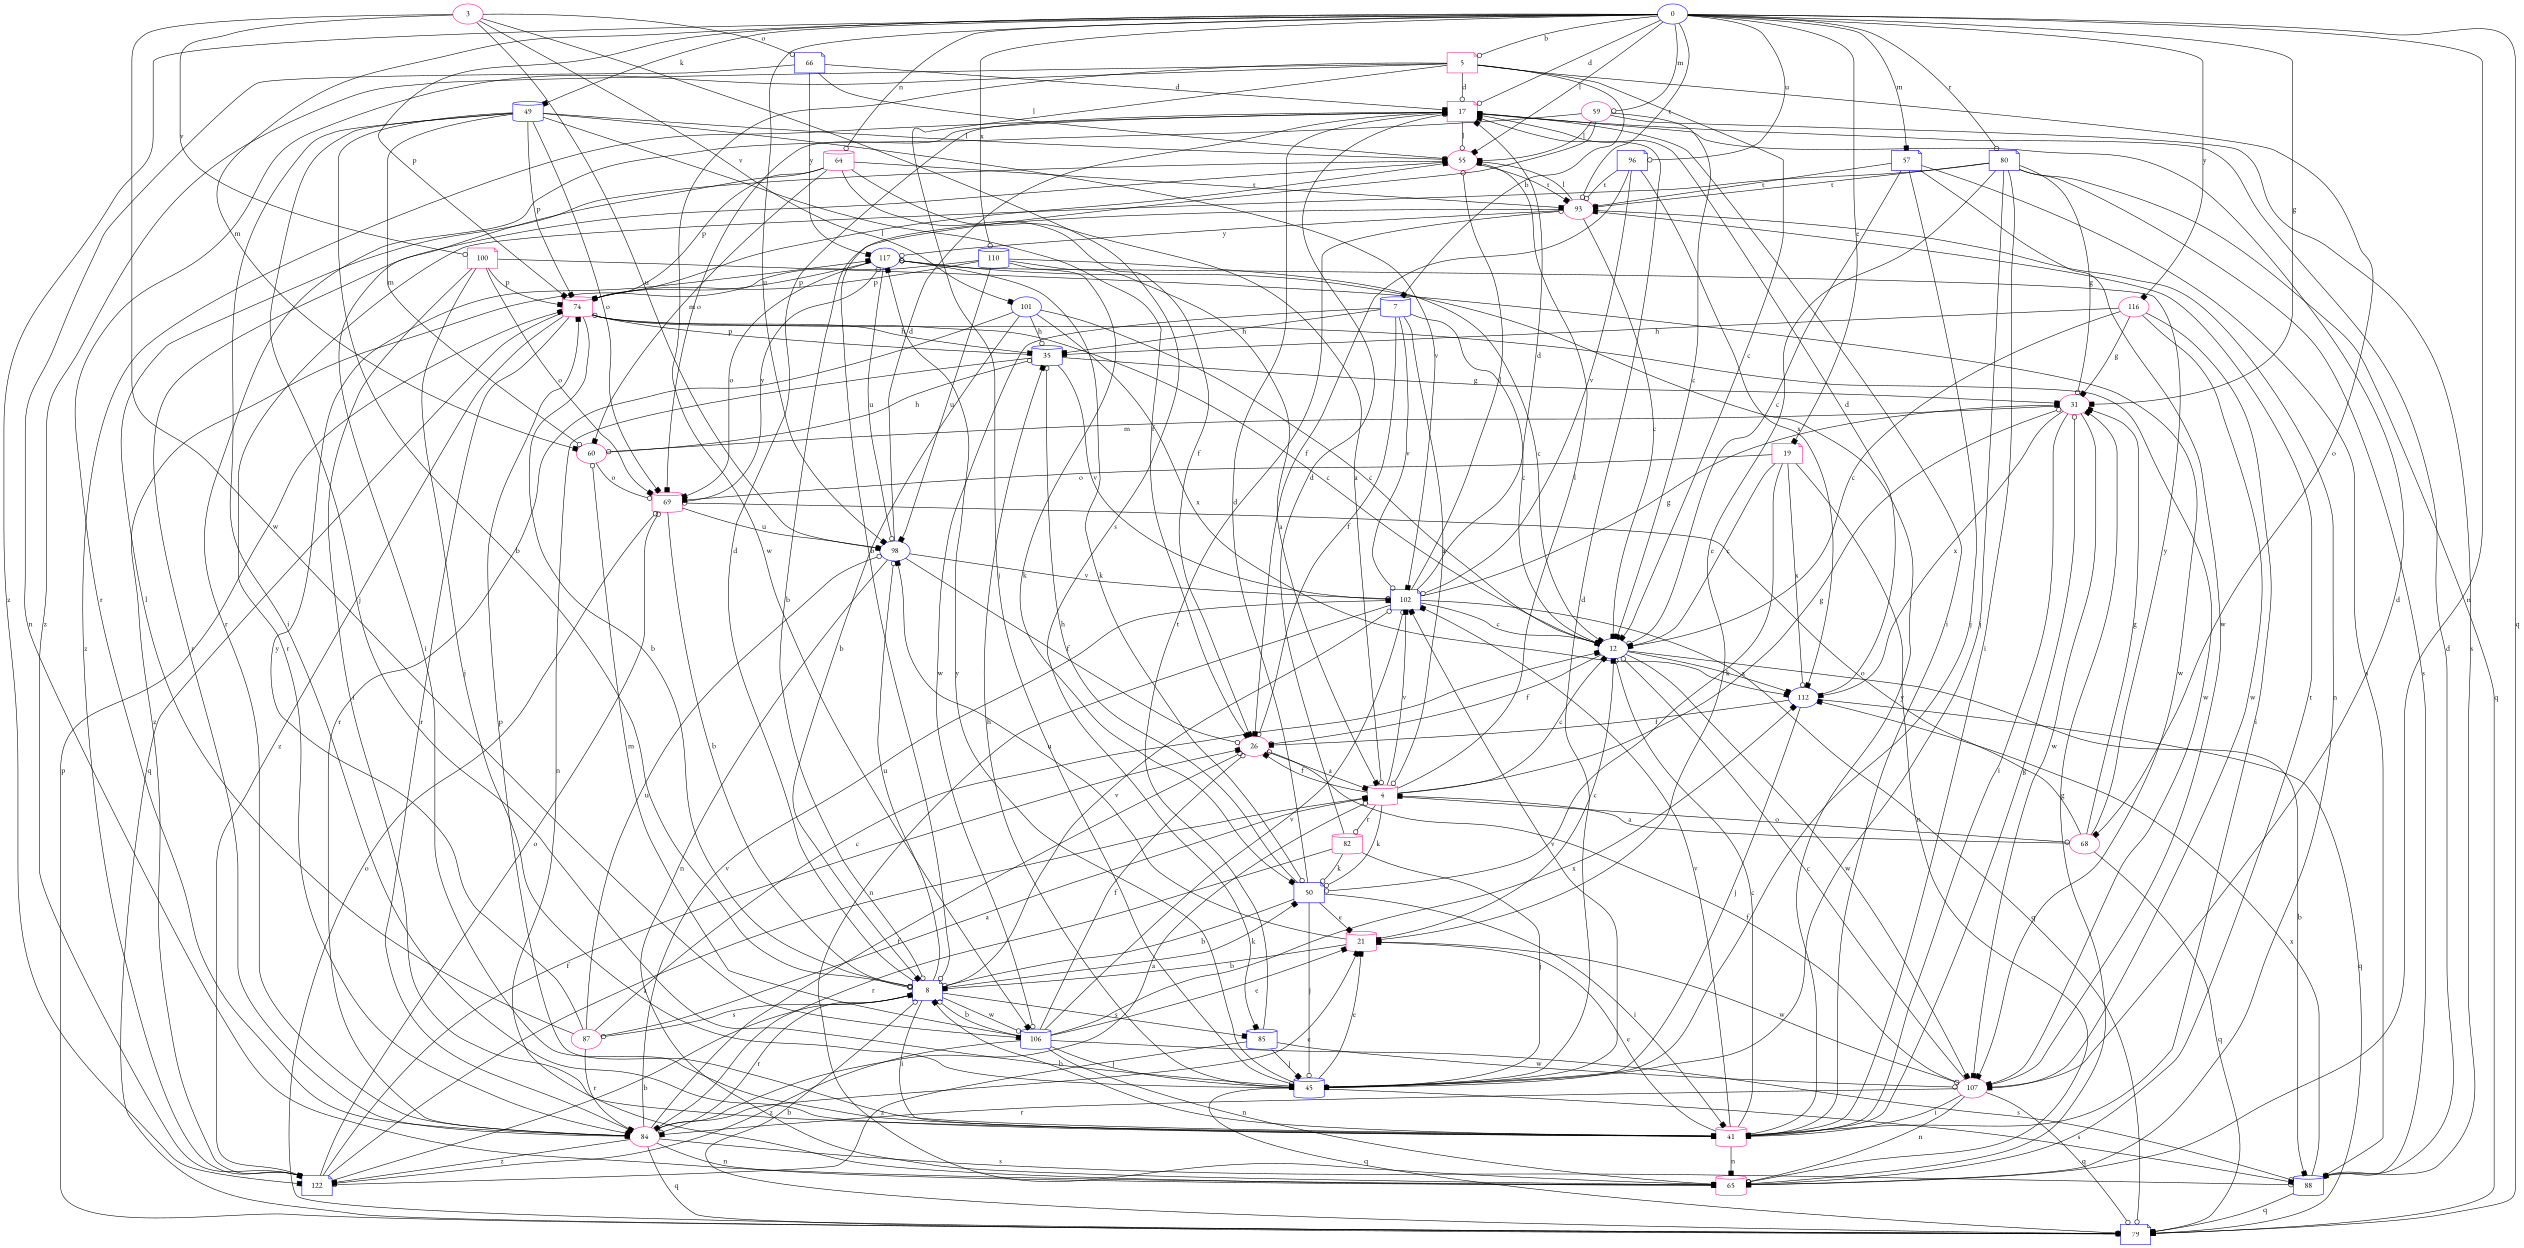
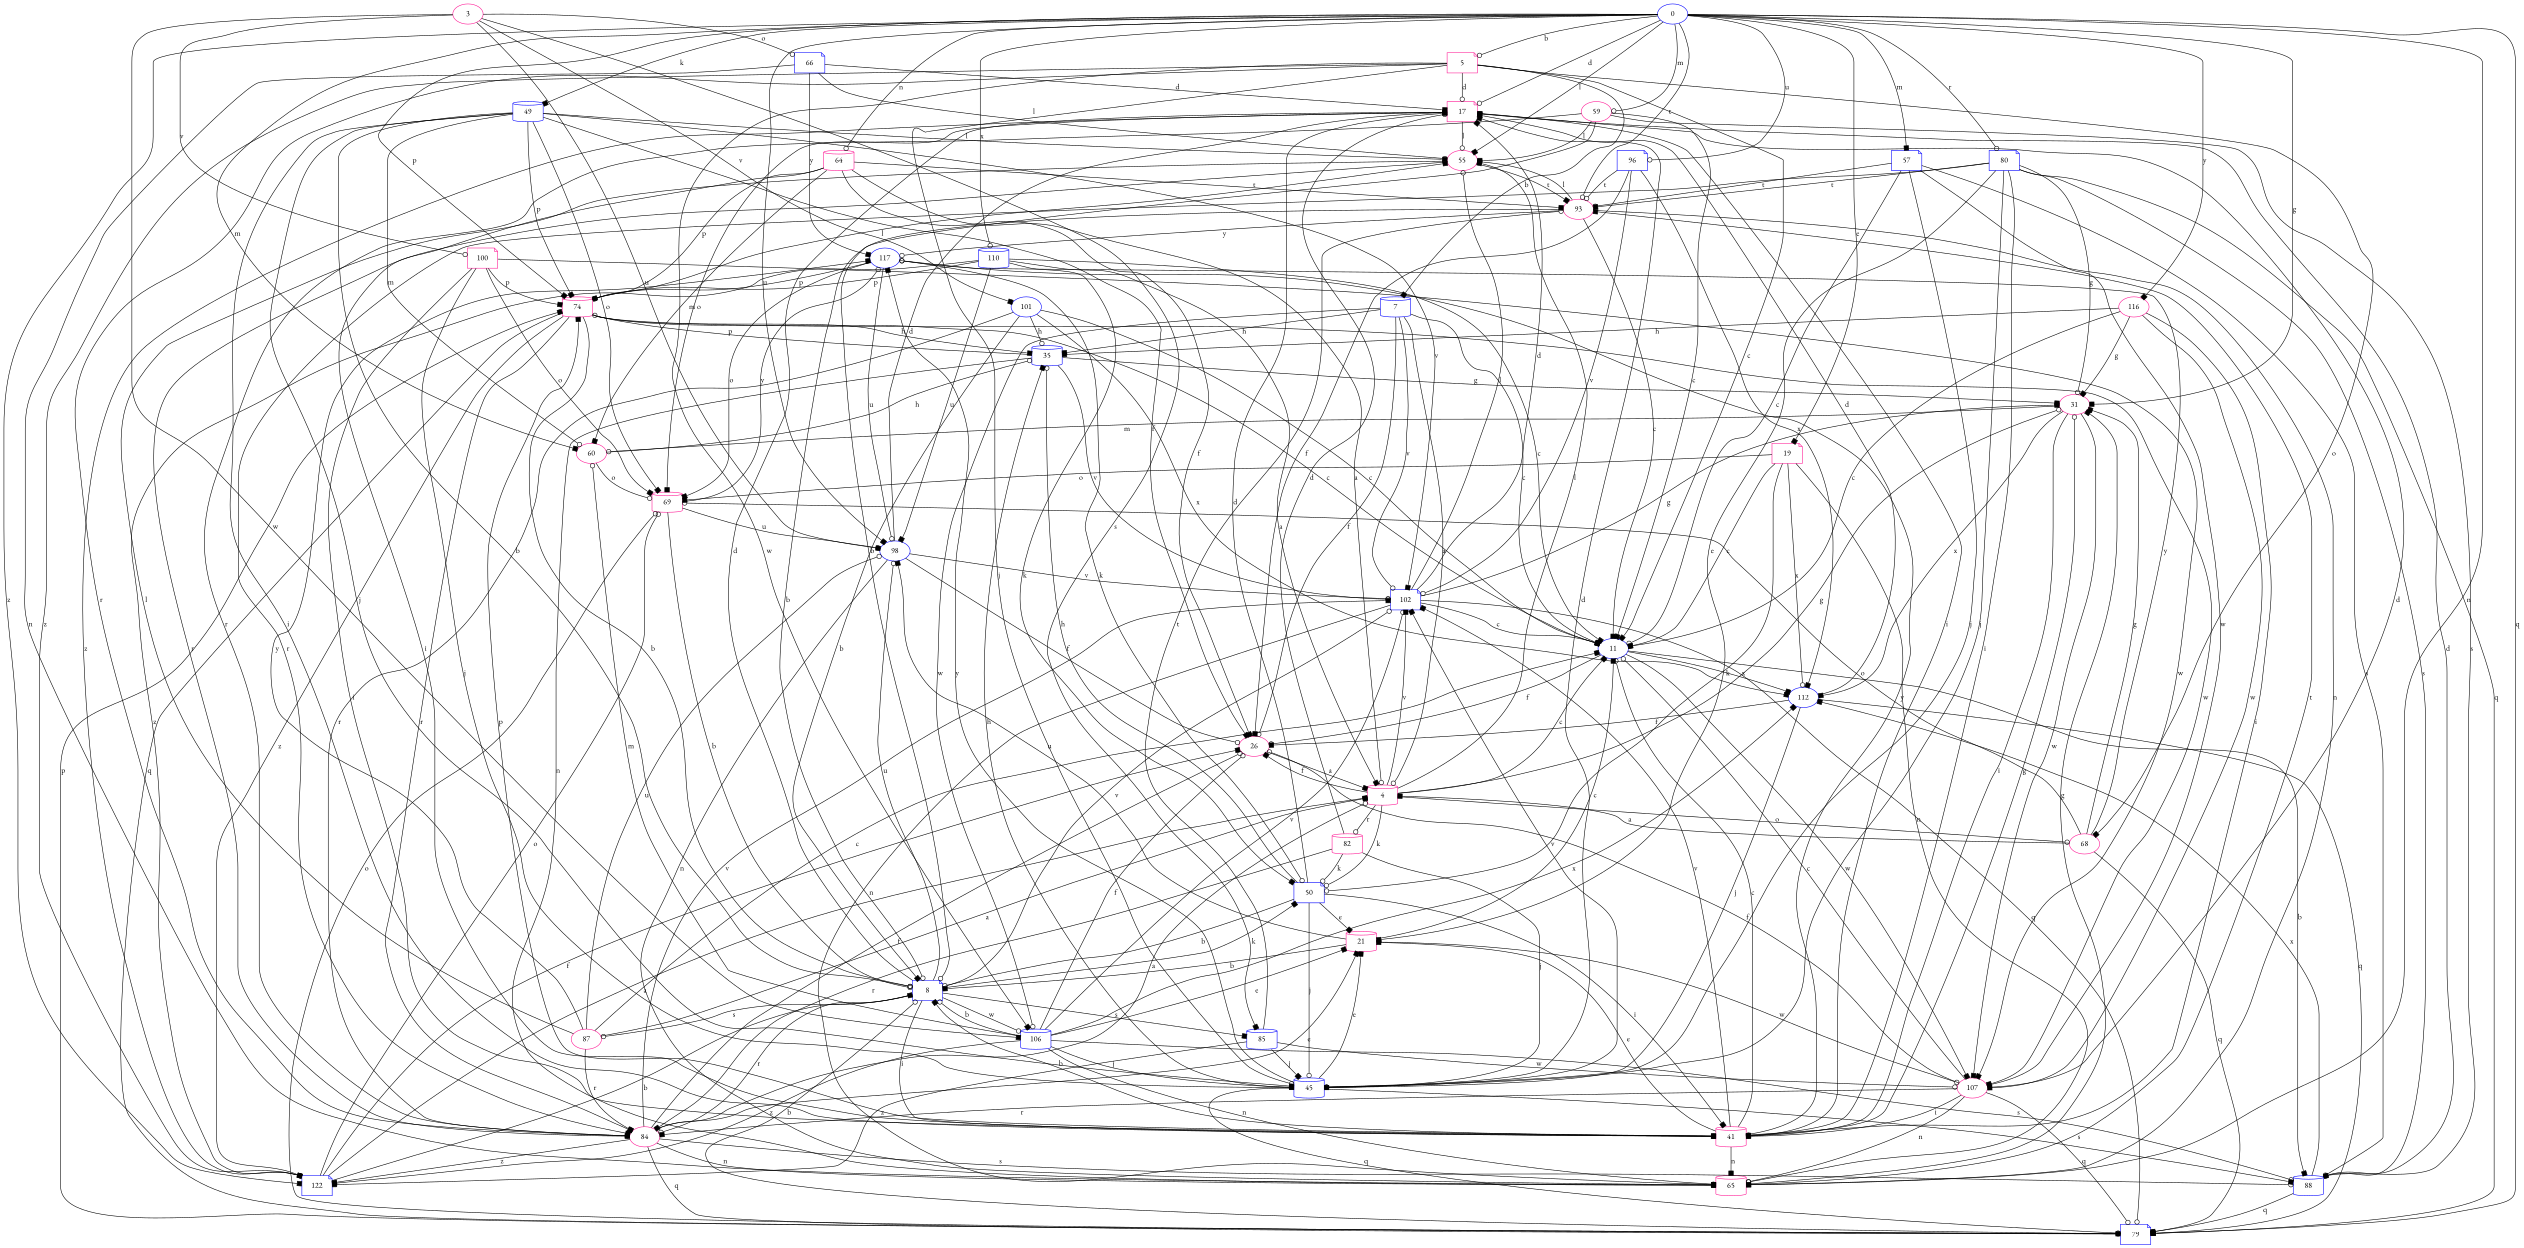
node "12": label "12" -> "11"
edge "85" -> "122": arrowhead odot -> box
